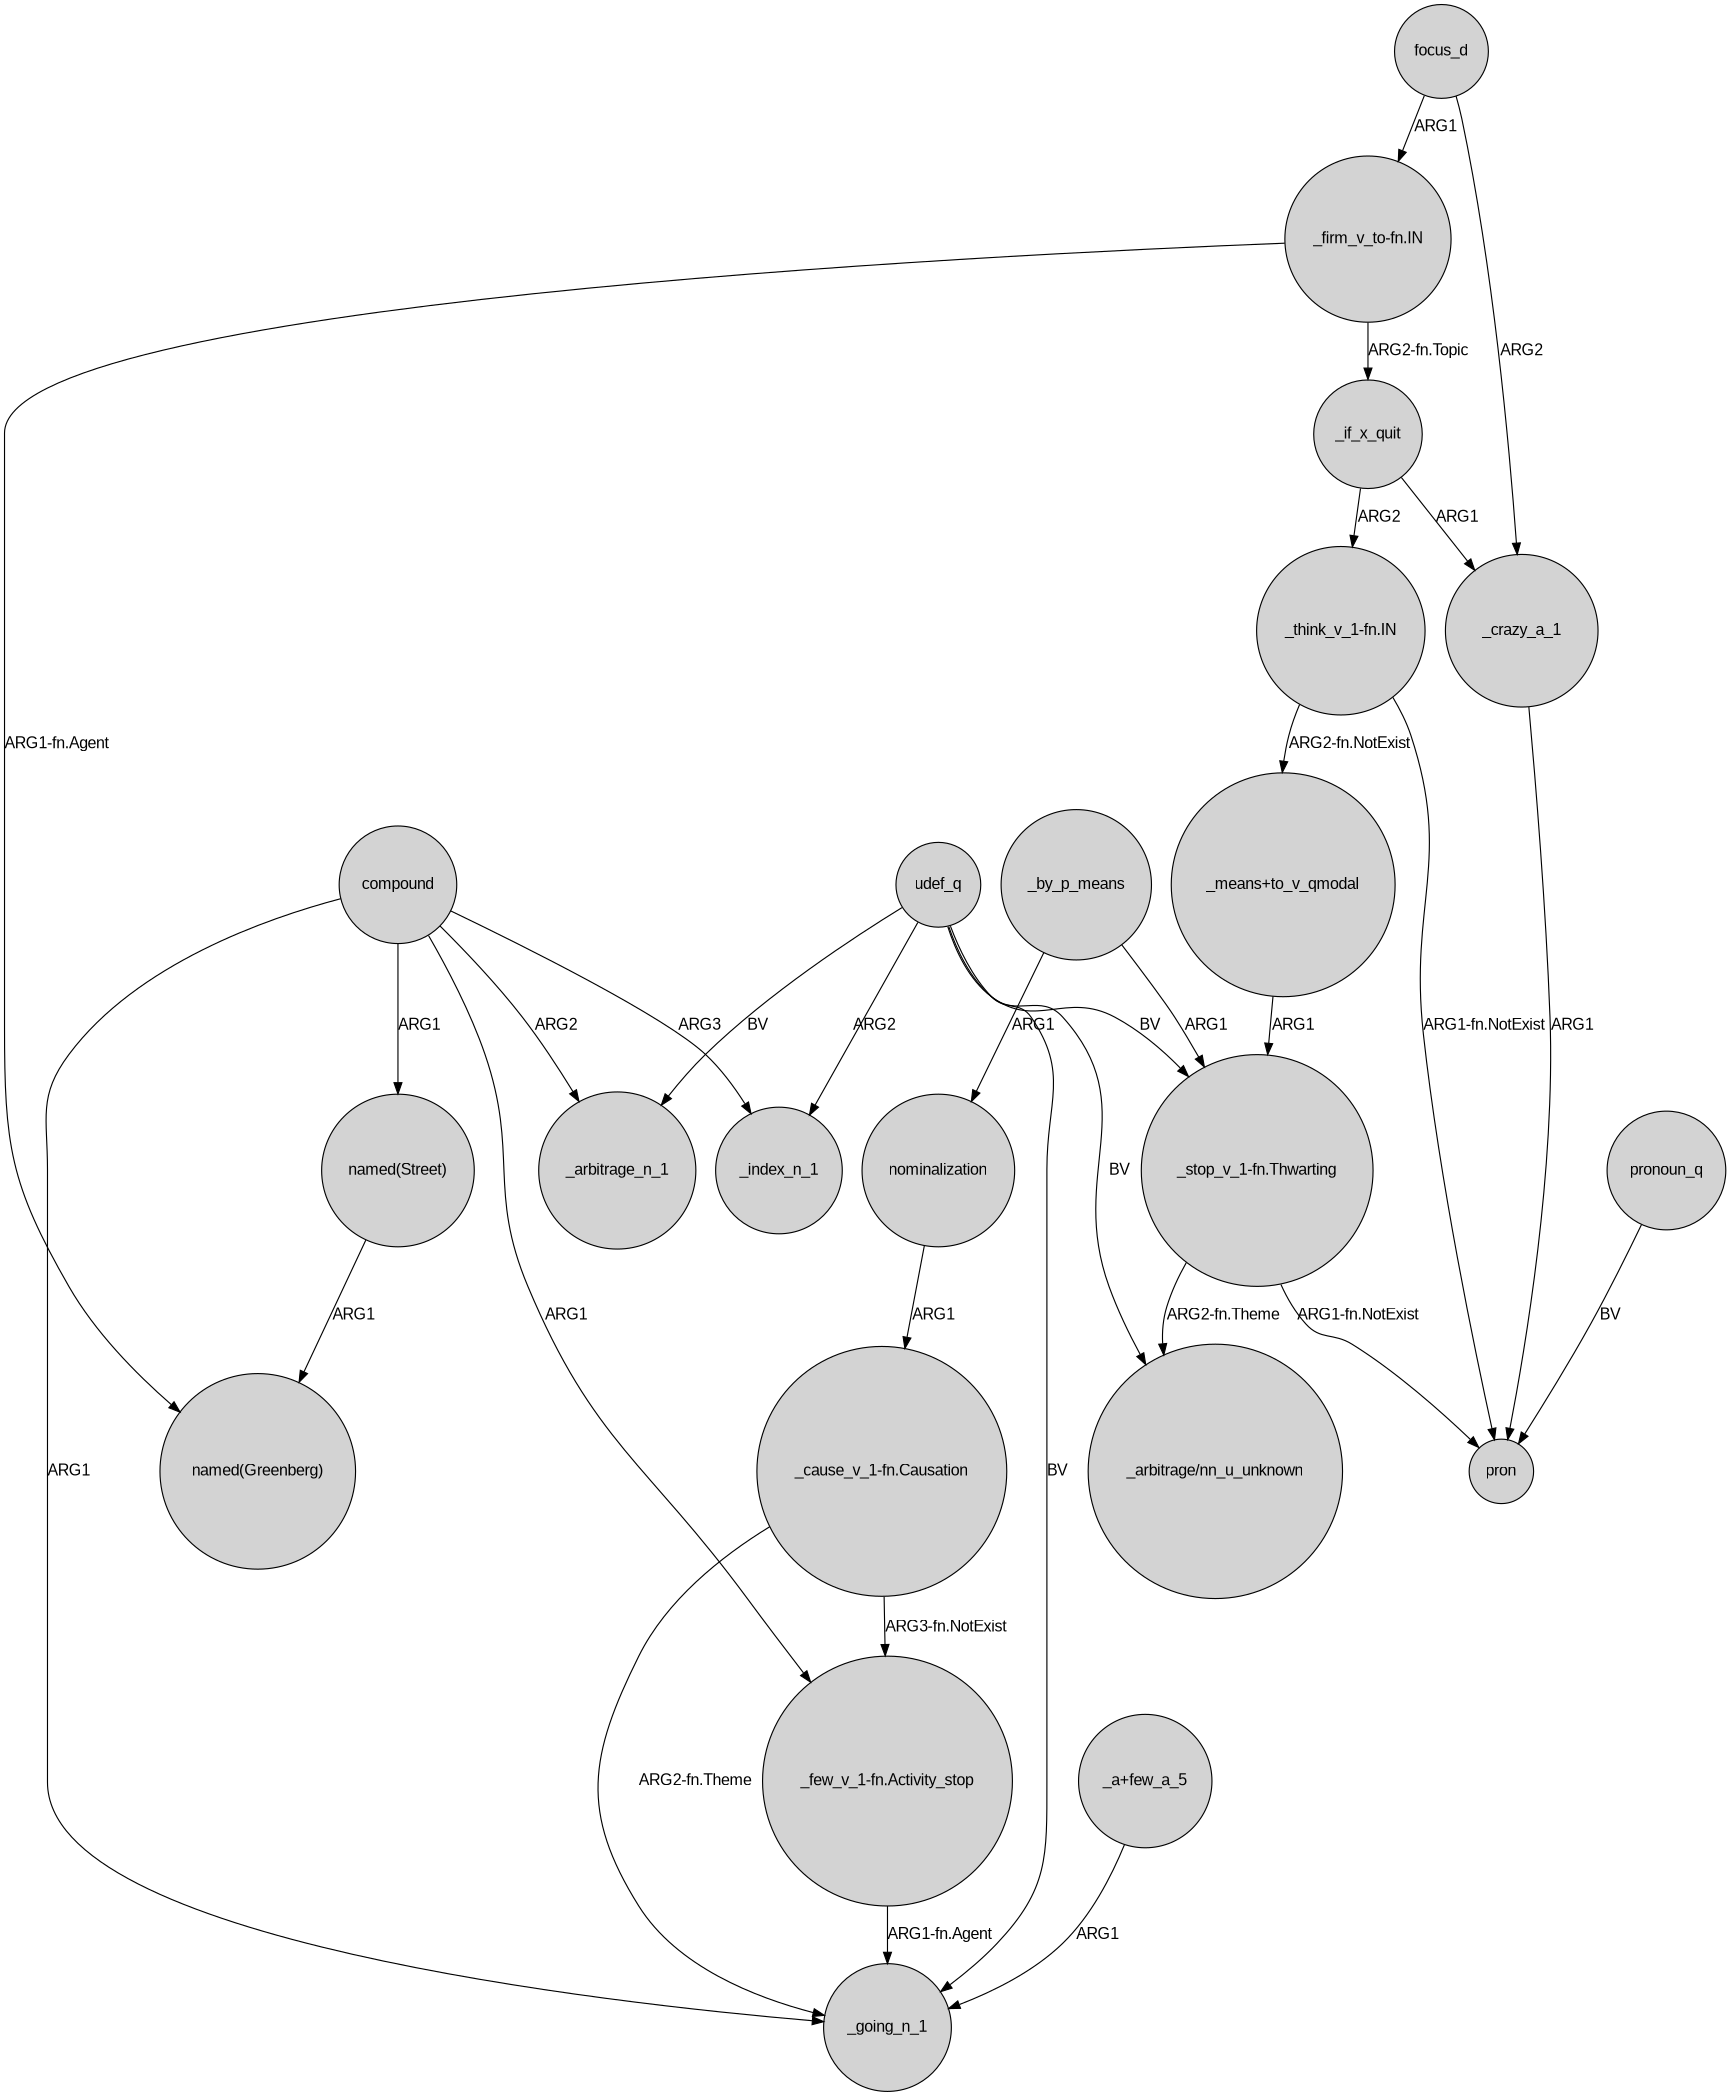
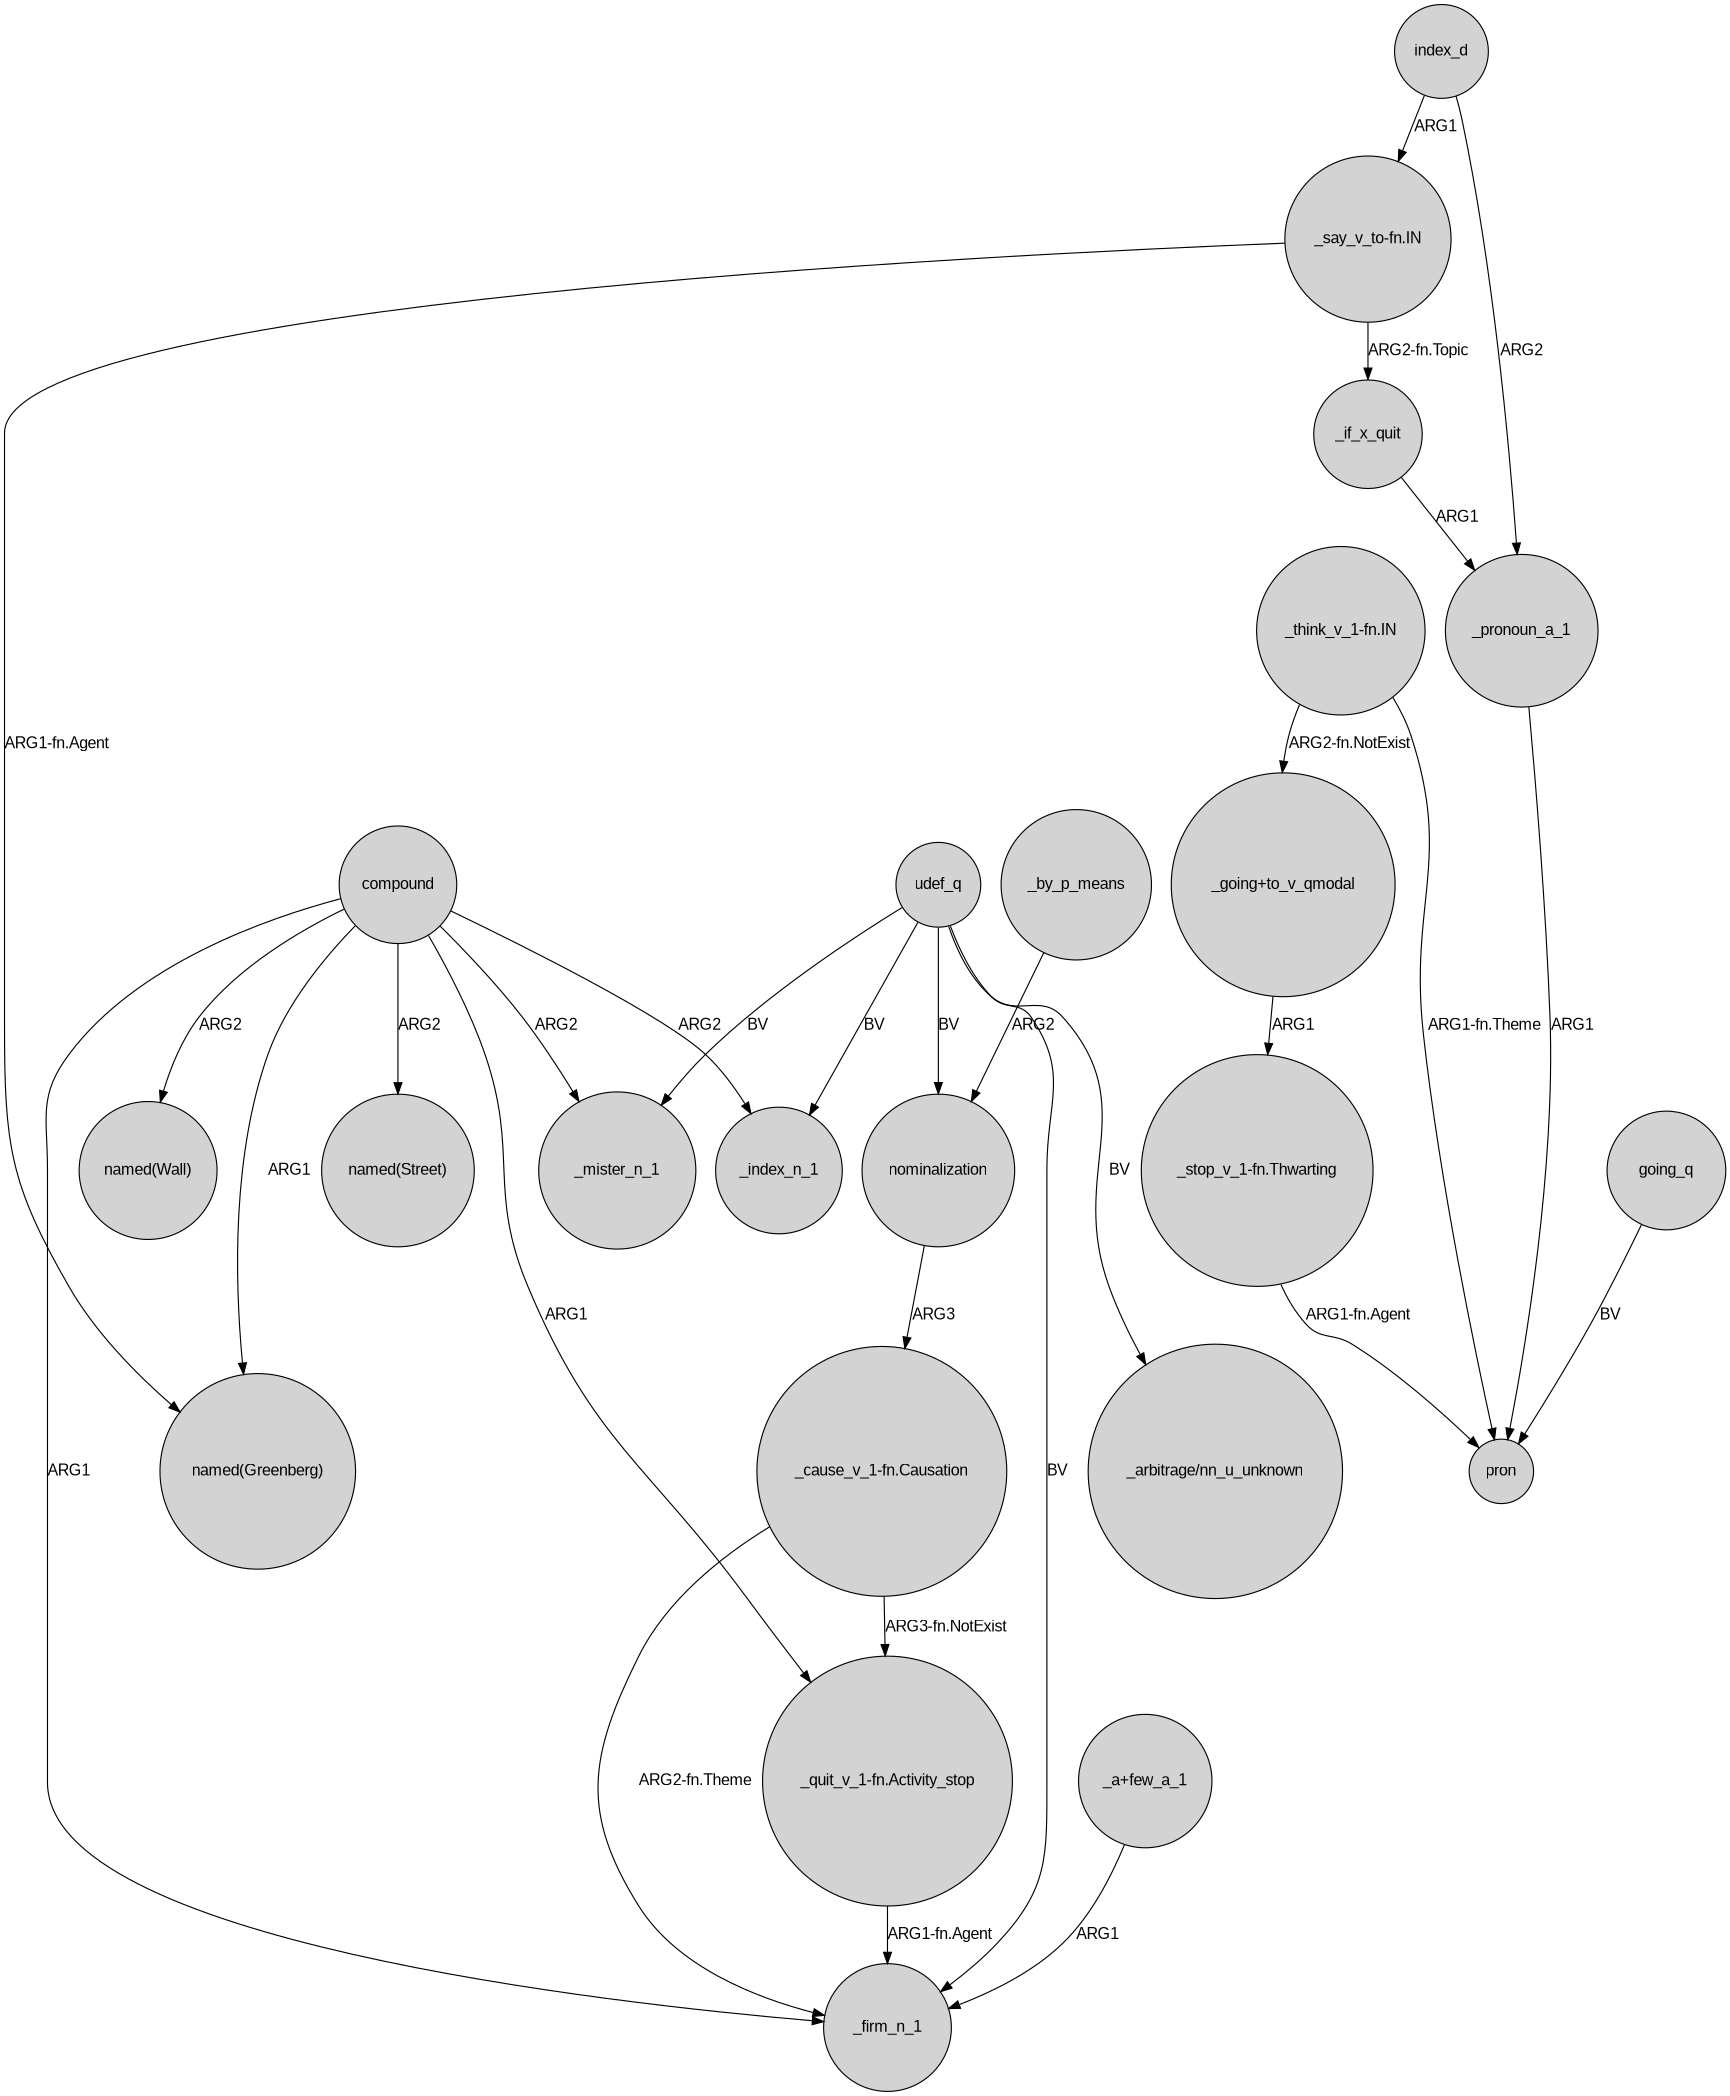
node "focus_d": label "focus_d" -> "index_d"
node "_firm_v_to-fn.IN": label "_firm_v_to-fn.IN" -> "_say_v_to-fn.IN"
edge "_if_x_quit" -> "_think_v_1-fn.IN": removed, label "ARG2"
node "_crazy_a_1": label "_crazy_a_1" -> "_pronoun_a_1"
node "_means+to_v_qmodal": label "_means+to_v_qmodal" -> "_going+to_v_qmodal"
edge "_by_p_means" -> "_stop_v_1-fn.Thwarting": removed, label "ARG1"
edge "udef_q" -> "_stop_v_1-fn.Thwarting": now "udef_q" -> "nominalization"
edge "compound" -> "named(Street)": label "ARG1" -> "ARG2"
edge "compound" -> "_index_n_1": label "ARG3" -> "ARG2"
edge "udef_q" -> "_index_n_1": label "ARG2" -> "BV"
edge "_by_p_means" -> "nominalization": label "ARG1" -> "ARG2"
edge "_think_v_1-fn.IN" -> "pron": label "ARG1-fn.NotExist" -> "ARG1-fn.Theme"
node "named(Wall)": added
node "_arbitrage_n_1": label "_arbitrage_n_1" -> "_mister_n_1"
node "pronoun_q": label "pronoun_q" -> "going_q"
edge "_stop_v_1-fn.Thwarting" -> "_arbitrage/nn_u_unknown": removed, label "ARG2-fn.Theme"
edge "named(Street)" -> "named(Greenberg)": now "compound" -> "named(Greenberg)"
edge "nominalization" -> "_cause_v_1-fn.Causation": label "ARG1" -> "ARG3"
edge "_stop_v_1-fn.Thwarting" -> "pron": label "ARG1-fn.NotExist" -> "ARG1-fn.Agent"
node "_few_v_1-fn.Activity_stop": label "_few_v_1-fn.Activity_stop" -> "_quit_v_1-fn.Activity_stop"
node "_a+few_a_5": label "_a+few_a_5" -> "_a+few_a_1"
node "_going_n_1": label "_going_n_1" -> "_firm_n_1"
